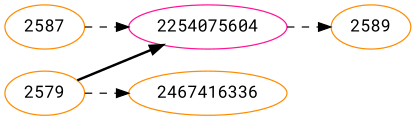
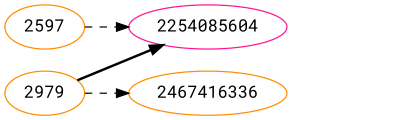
node "2587": label "2587" -> "2597"
node "2254075604": label "2254075604" -> "2254085604"
node "2589": removed
node "2579": label "2579" -> "2979"
